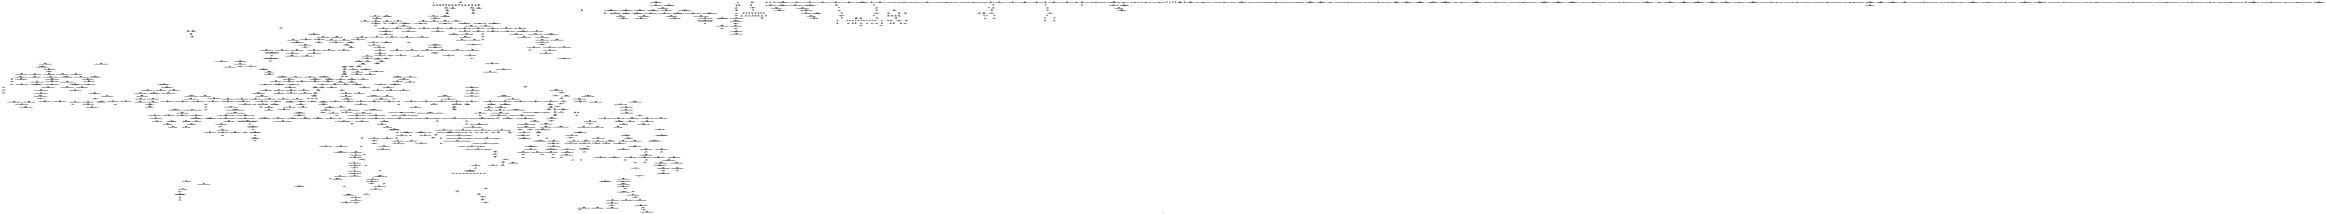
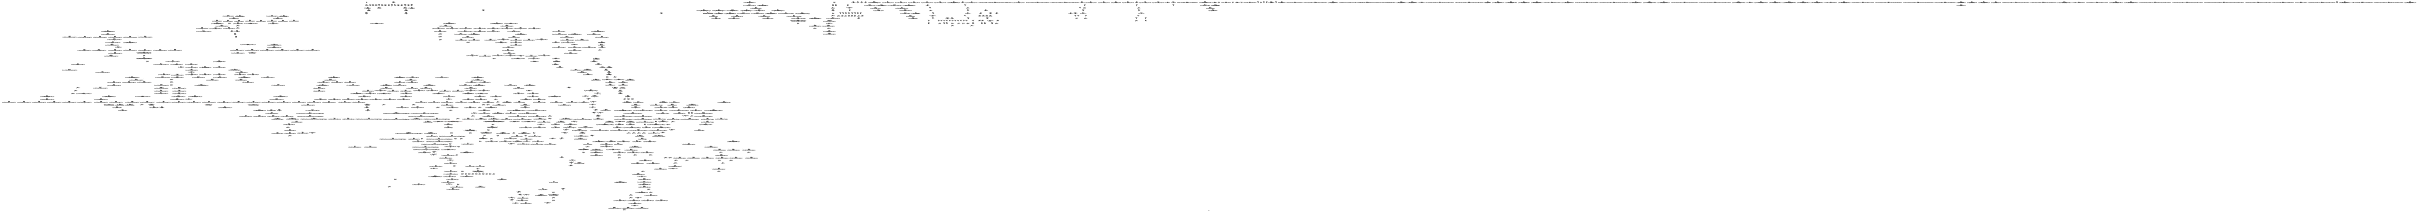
node "NodeID: 283": removed
node "NodeID: 1642": added
node "NodeID: 483": removed
